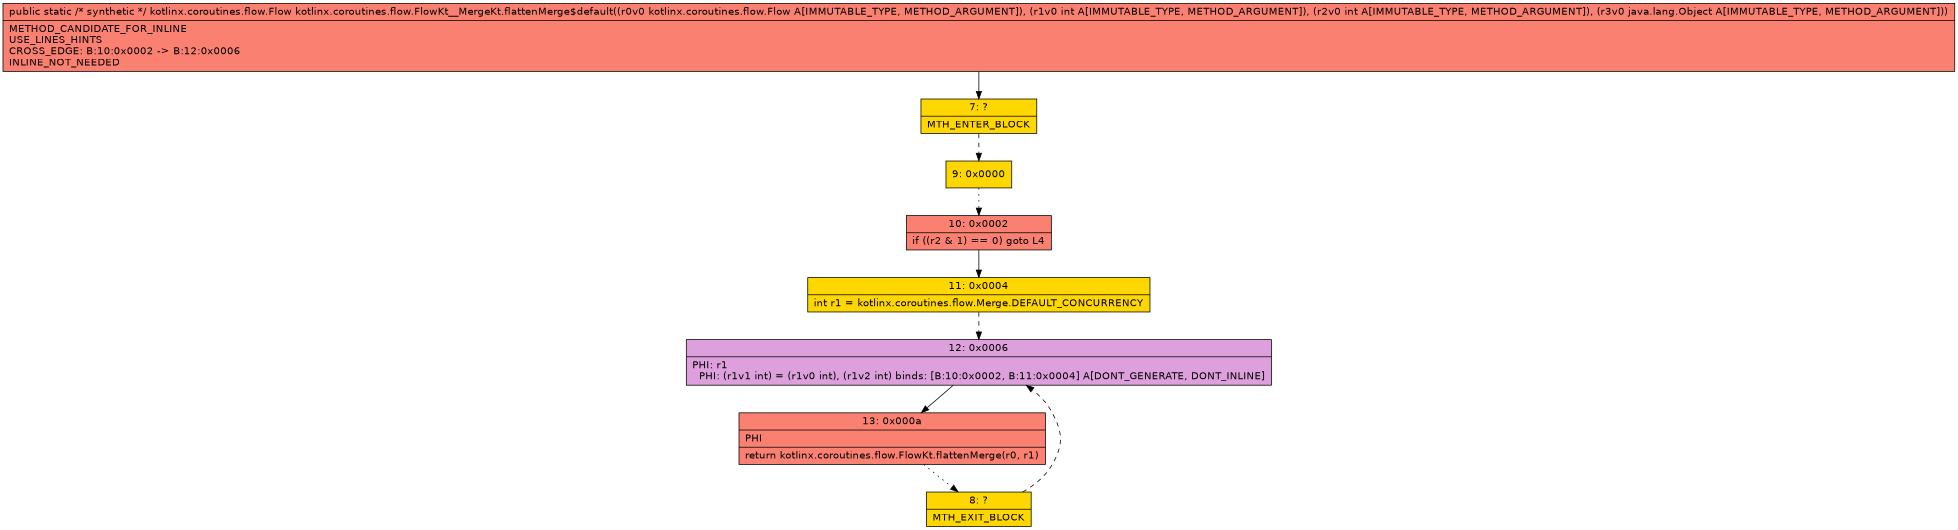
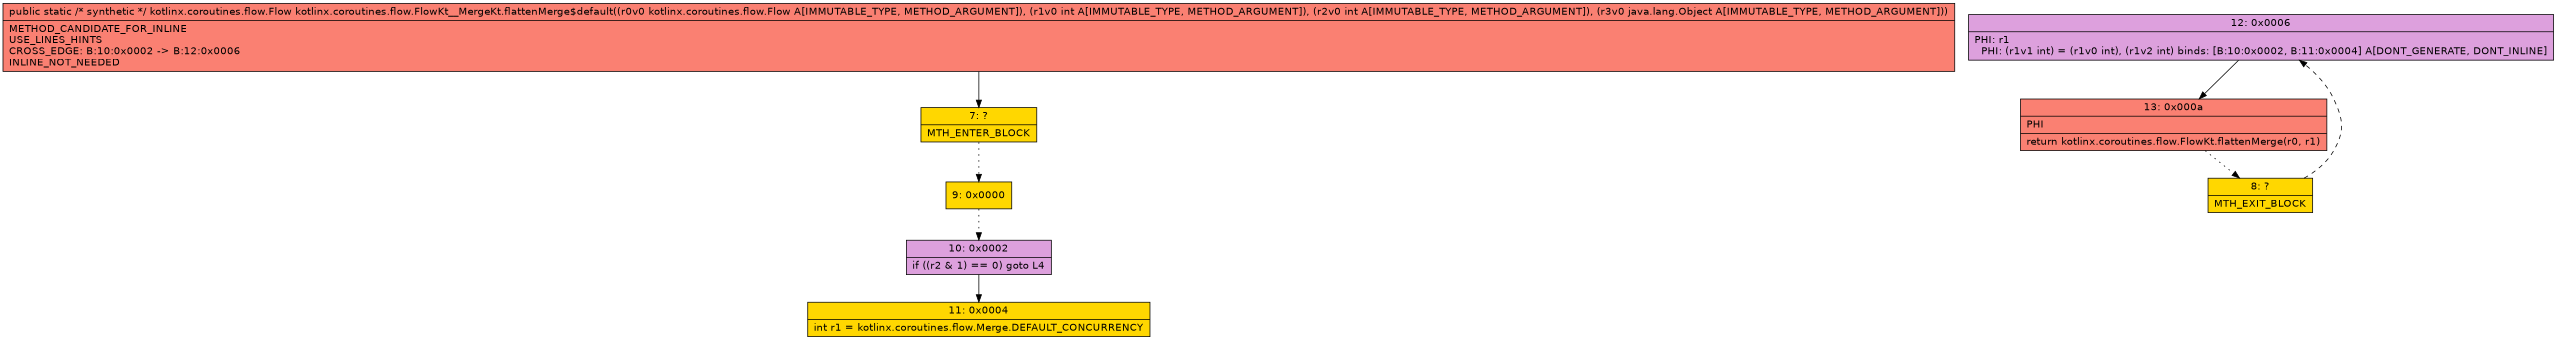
edge "7: ?" -> "9: 0x0000": style dashed -> dotted
node "10: 0x0002": fillcolor salmon -> plum
edge "11: 0x0004" -> "12: 0x0006": removed
